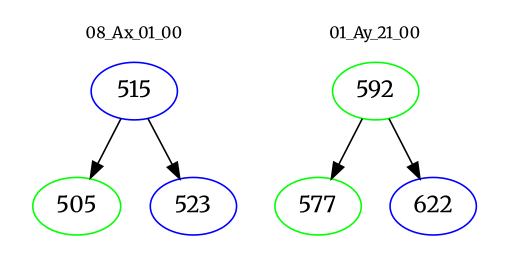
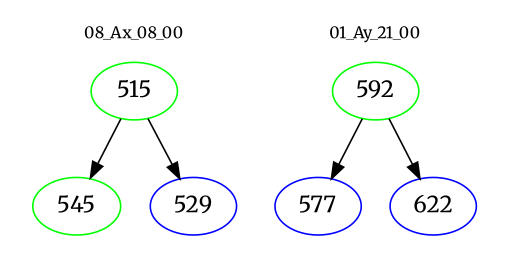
cluster "08_Ax_01_00": label "08_Ax_01_00" -> "08_Ax_08_00"
node "515": color blue -> green
node "505": label "505" -> "545"
node "523": label "523" -> "529"
node "577": color green -> blue
